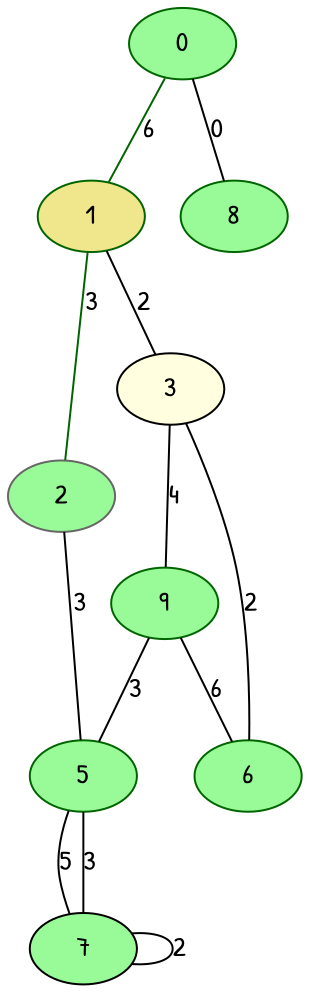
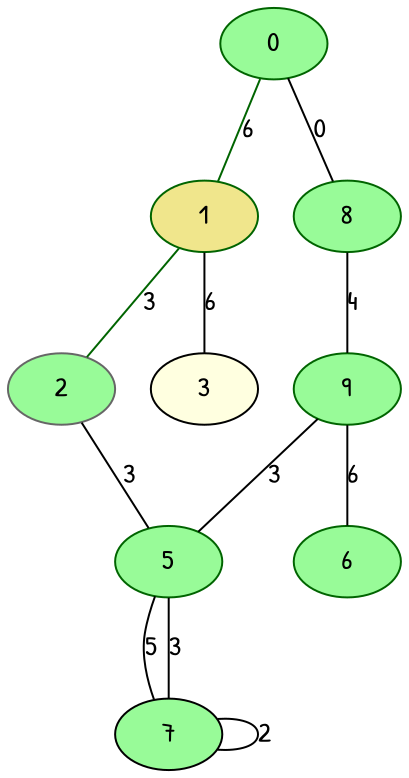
edge "1" -- "3": label "2" -> "6"
edge "3" -- "9": now "8" -- "9"
edge "3" -- "6": removed, label "2"
